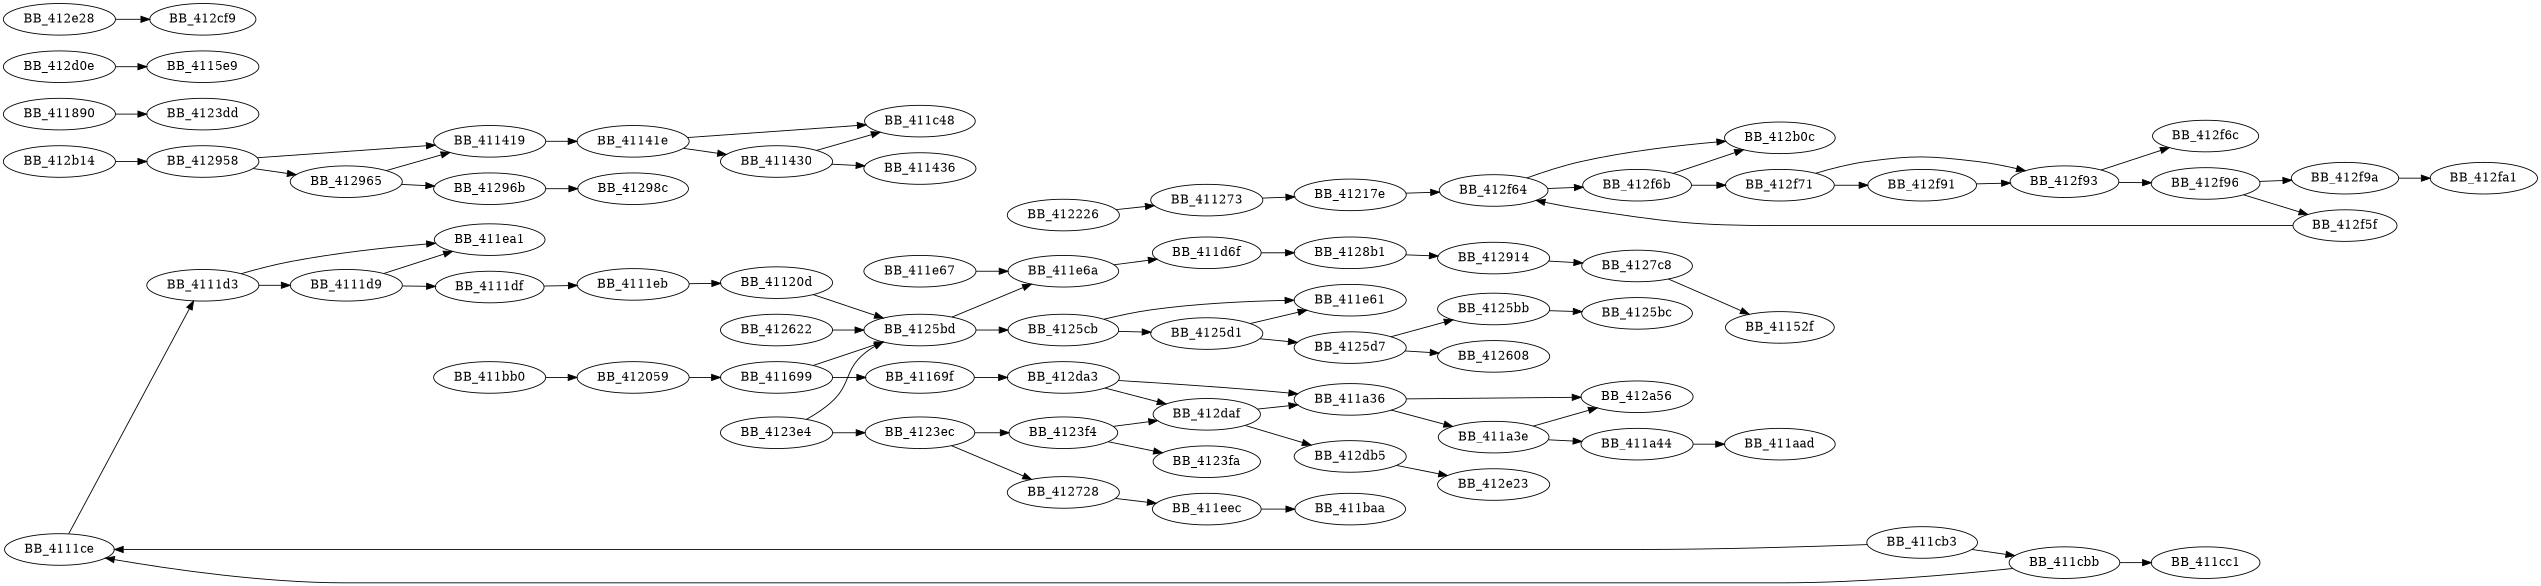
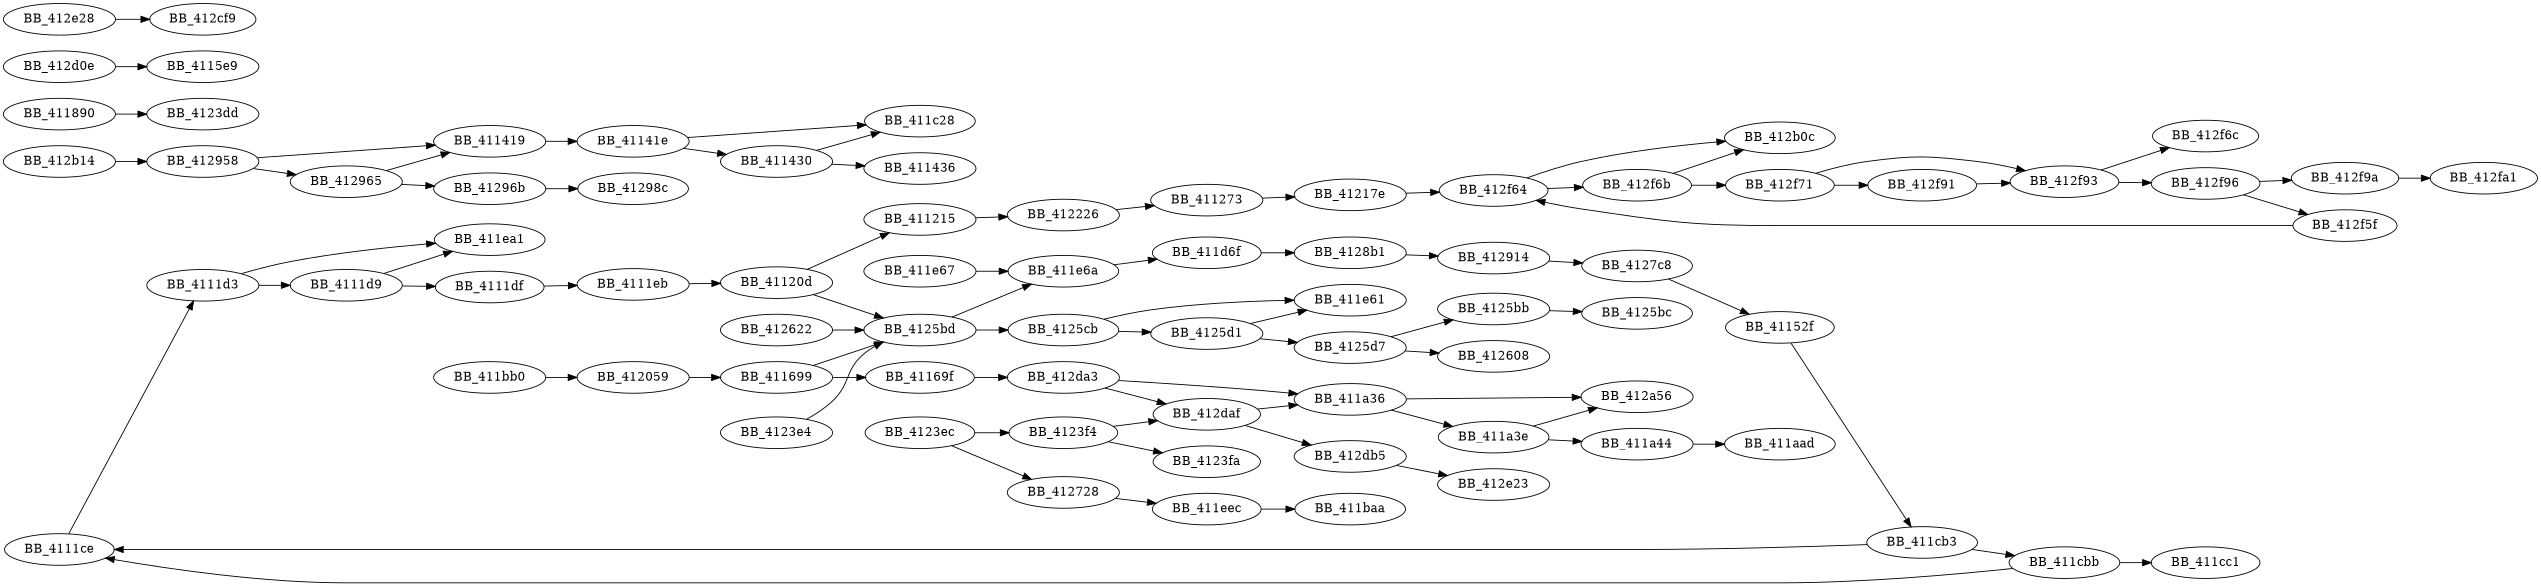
node "BB_411c48": label "BB_411c48" -> "BB_411c28"
node "BB_411215": added
edge "BB_41152f" -> "BB_411cb3": added
edge "BB_4123e4" -> "BB_4123ec": removed
